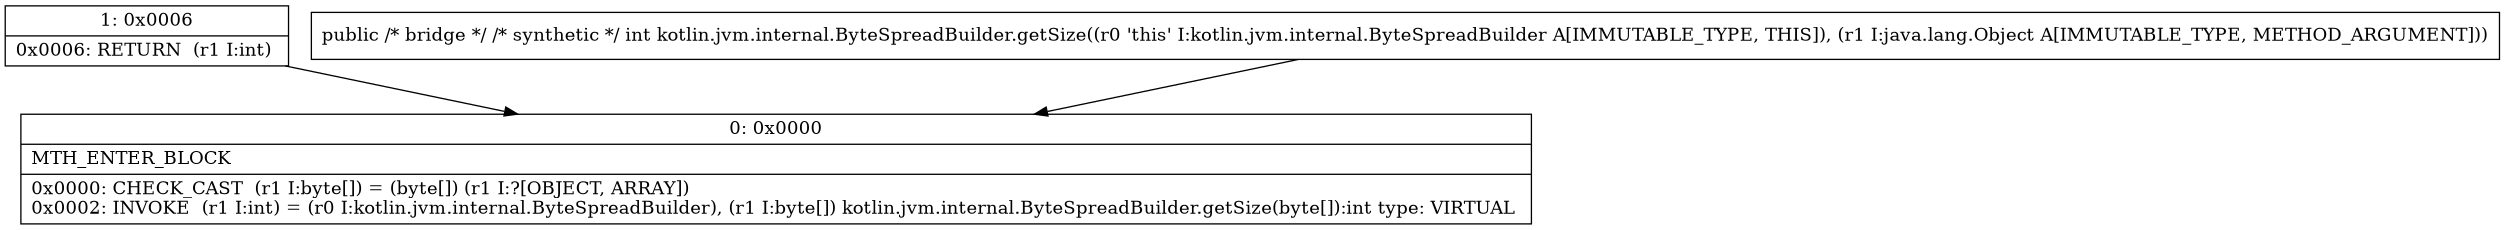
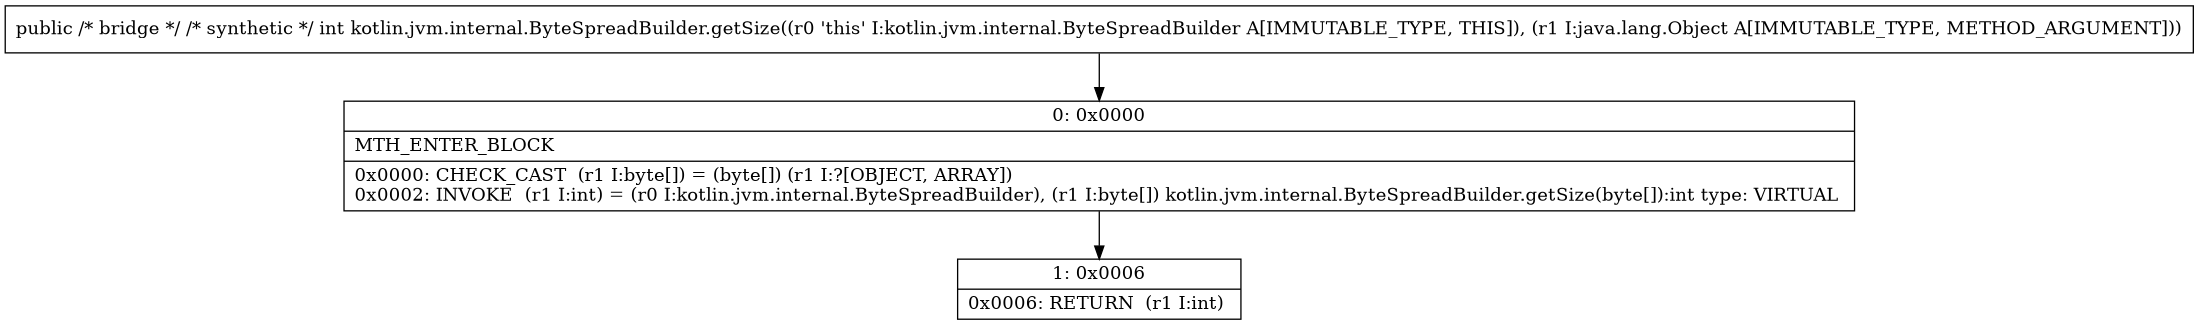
edge "1: 0x0006" -> "0: 0x0000": reversed
